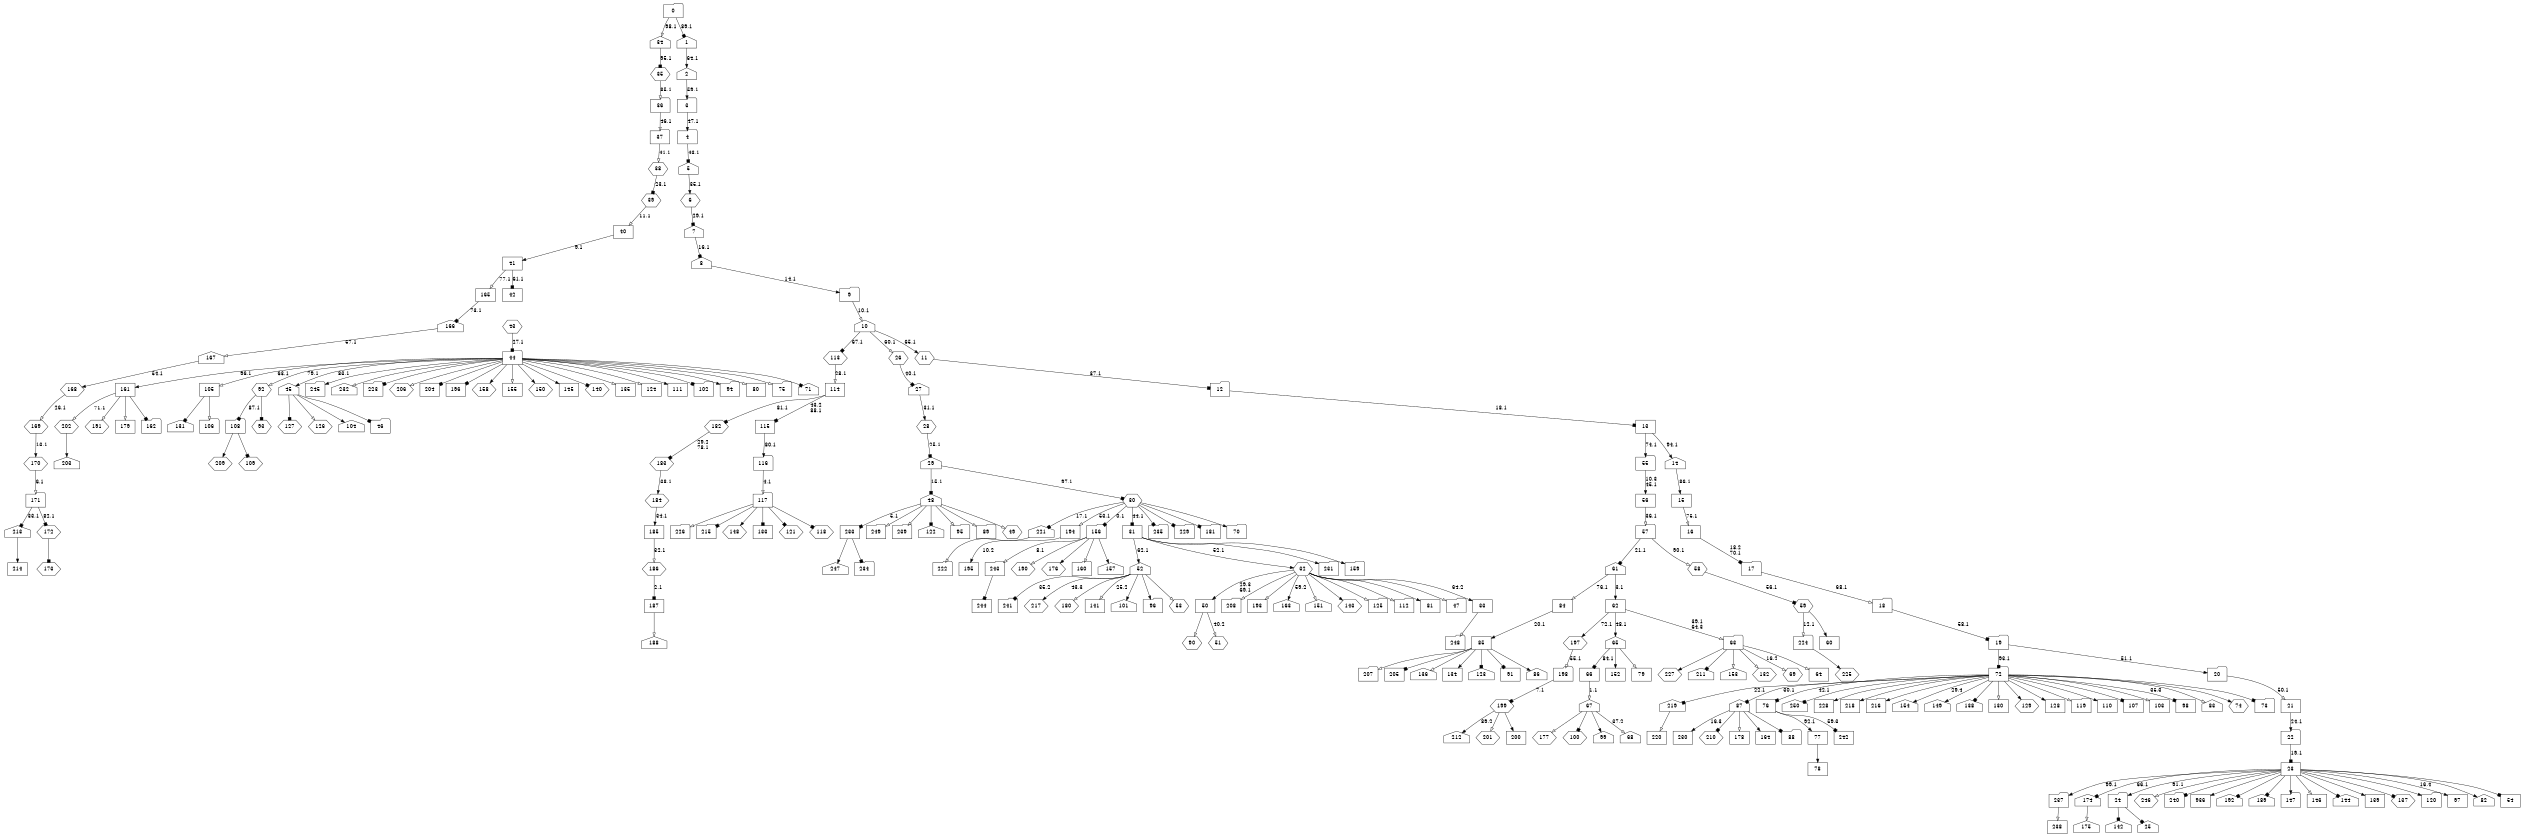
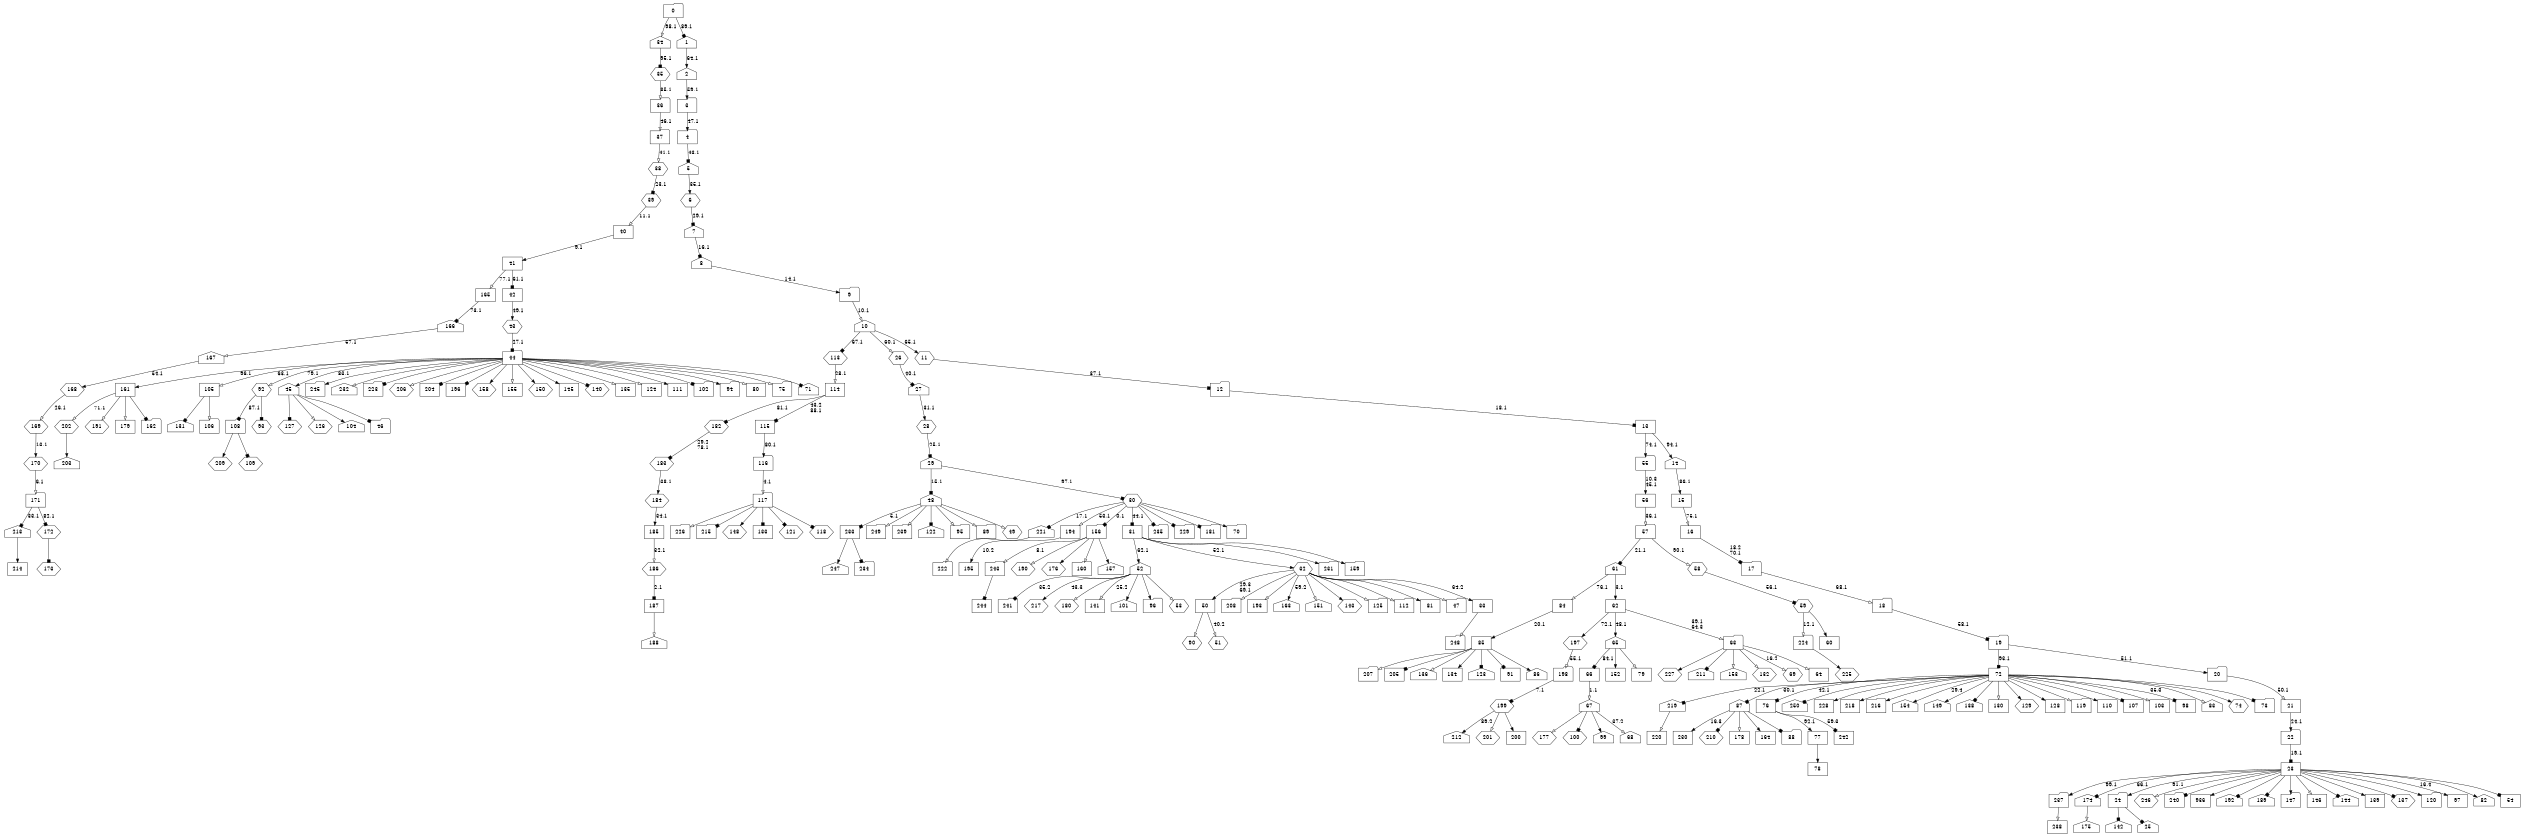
edge "42" -> "43": added, label "49,1"
